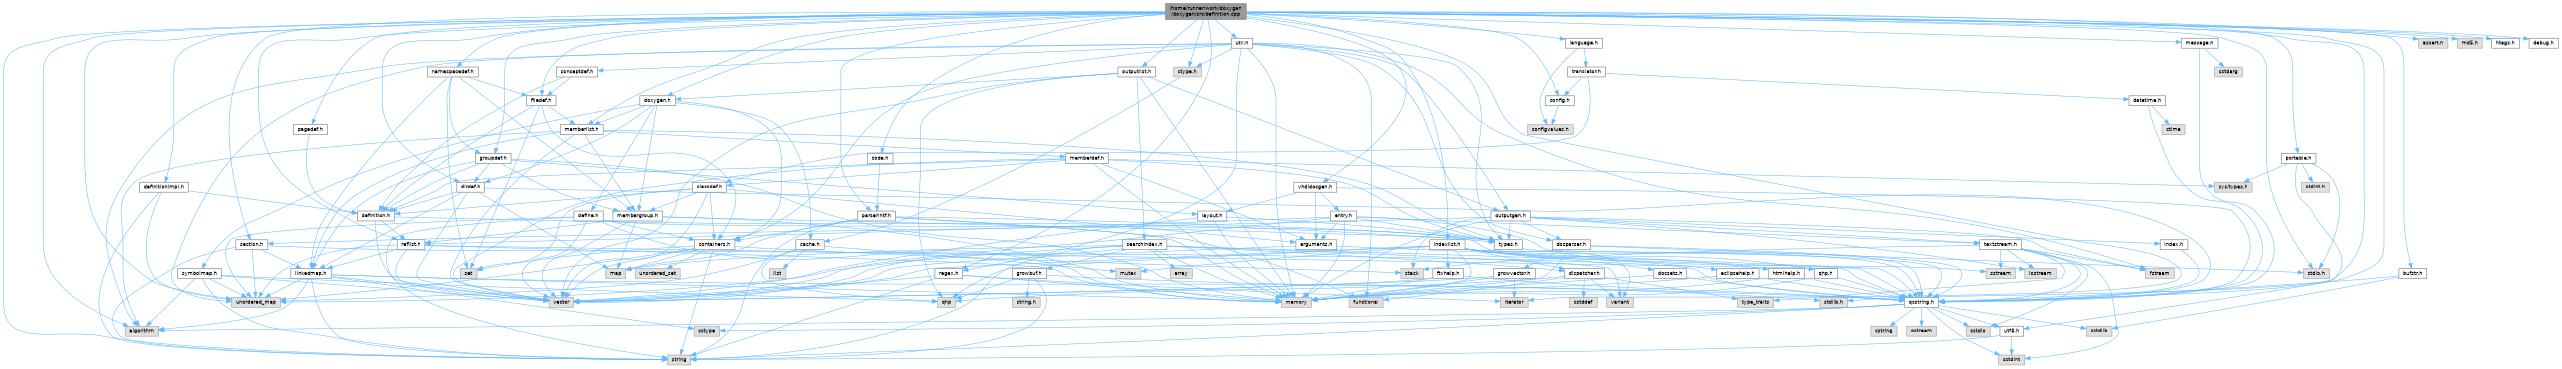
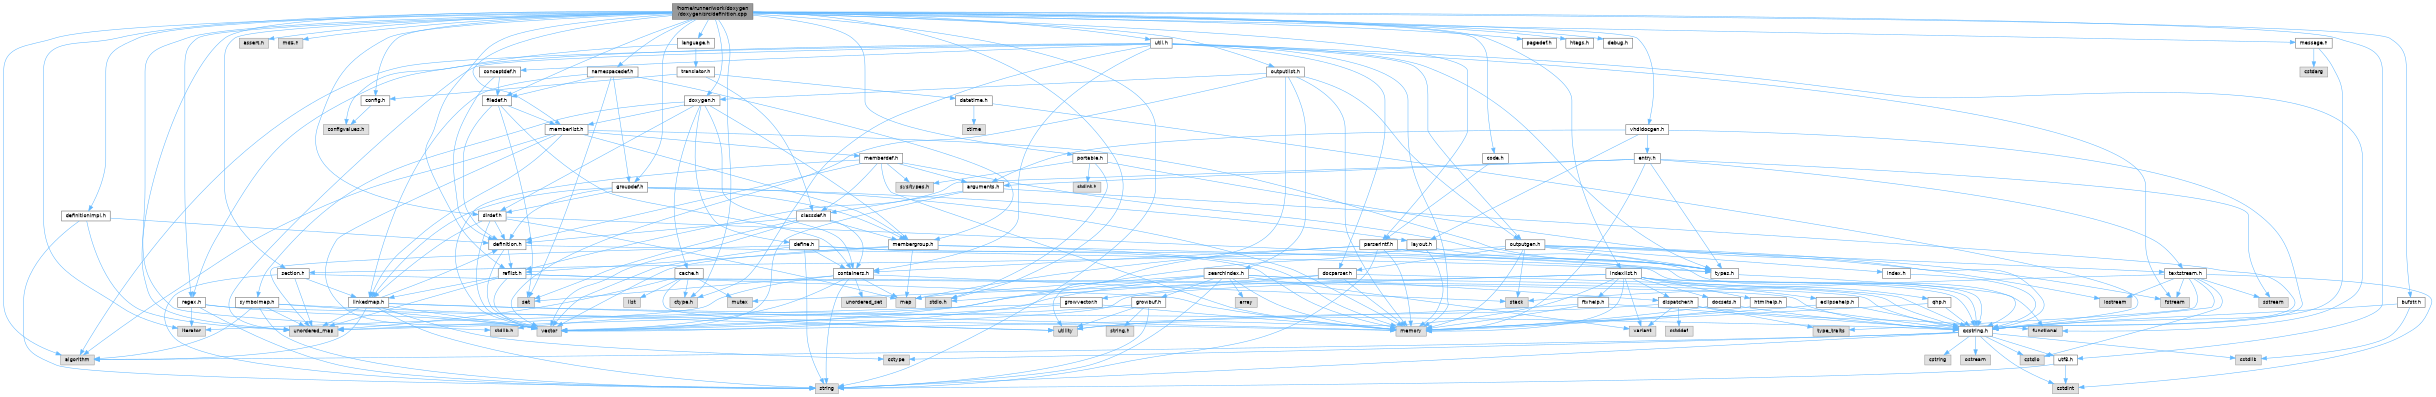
edge "ctype.h" -> "cache.h": reversed
edge "pagedef.h" -> "definition.h": now "linkedmap.h" -> "definition.h"
edge "classdef.h" -> "arguments.h": reversed
edge "entry.h" -> "vector": removed
node "qhp": label "qhp" -> "utility"
